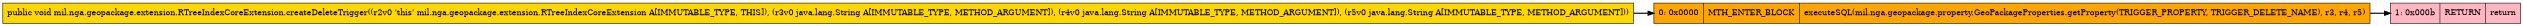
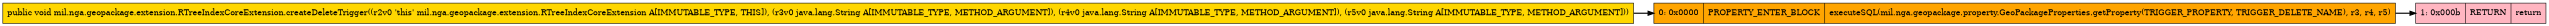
node "0: 0x0000": text "MTH_ENTER_BLOCK" -> "PROPERTY_ENTER_BLOCK"
